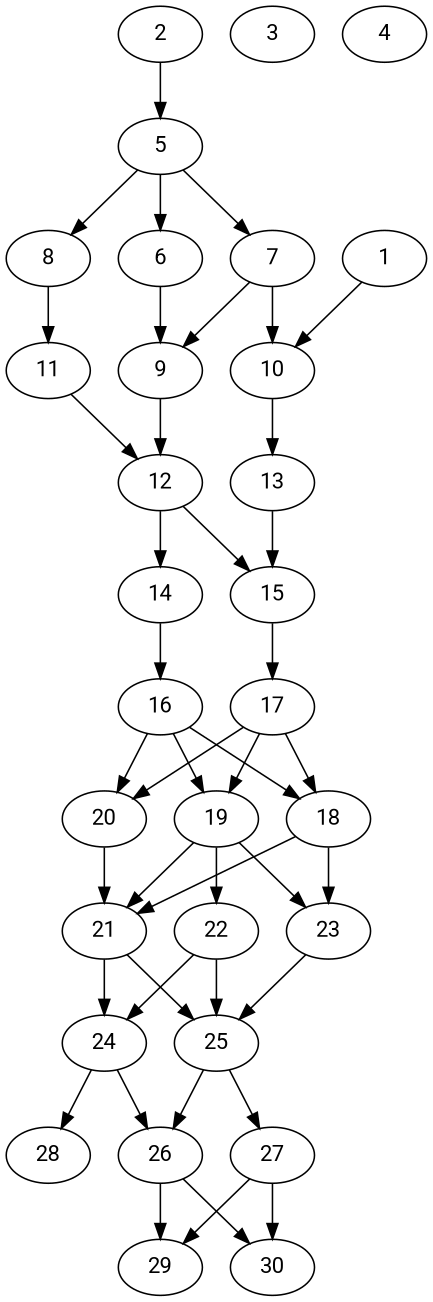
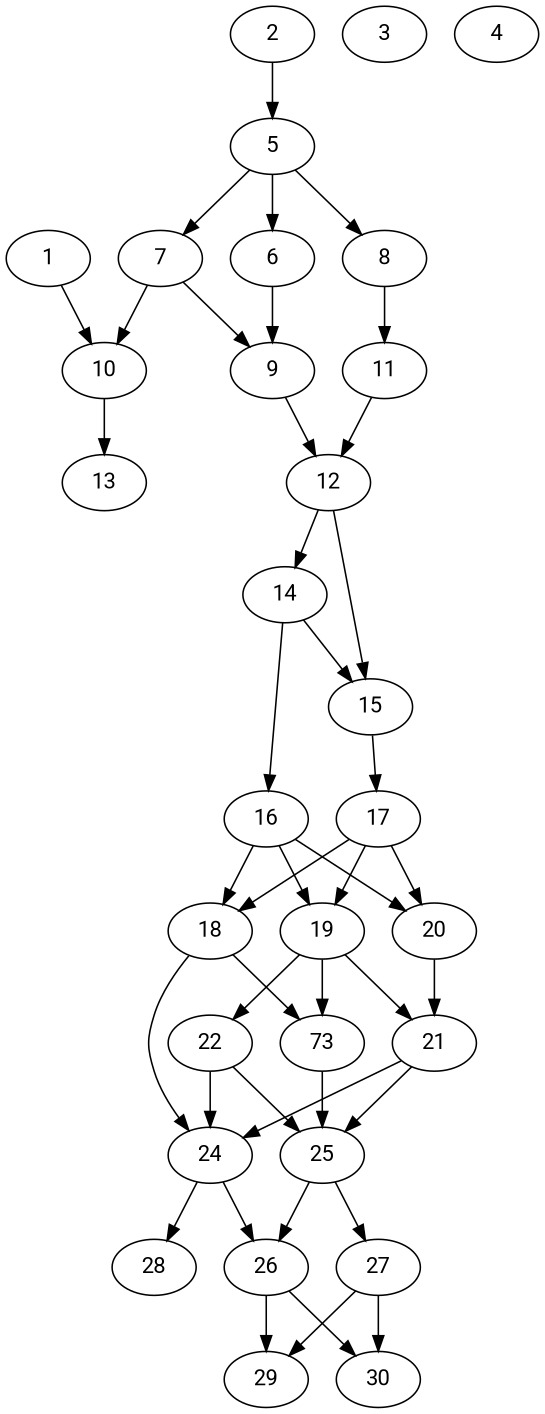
edge "13" -> "15": now "14" -> "15"
edge "18" -> "21": now "18" -> "24"
node "23": label "23" -> "73"
